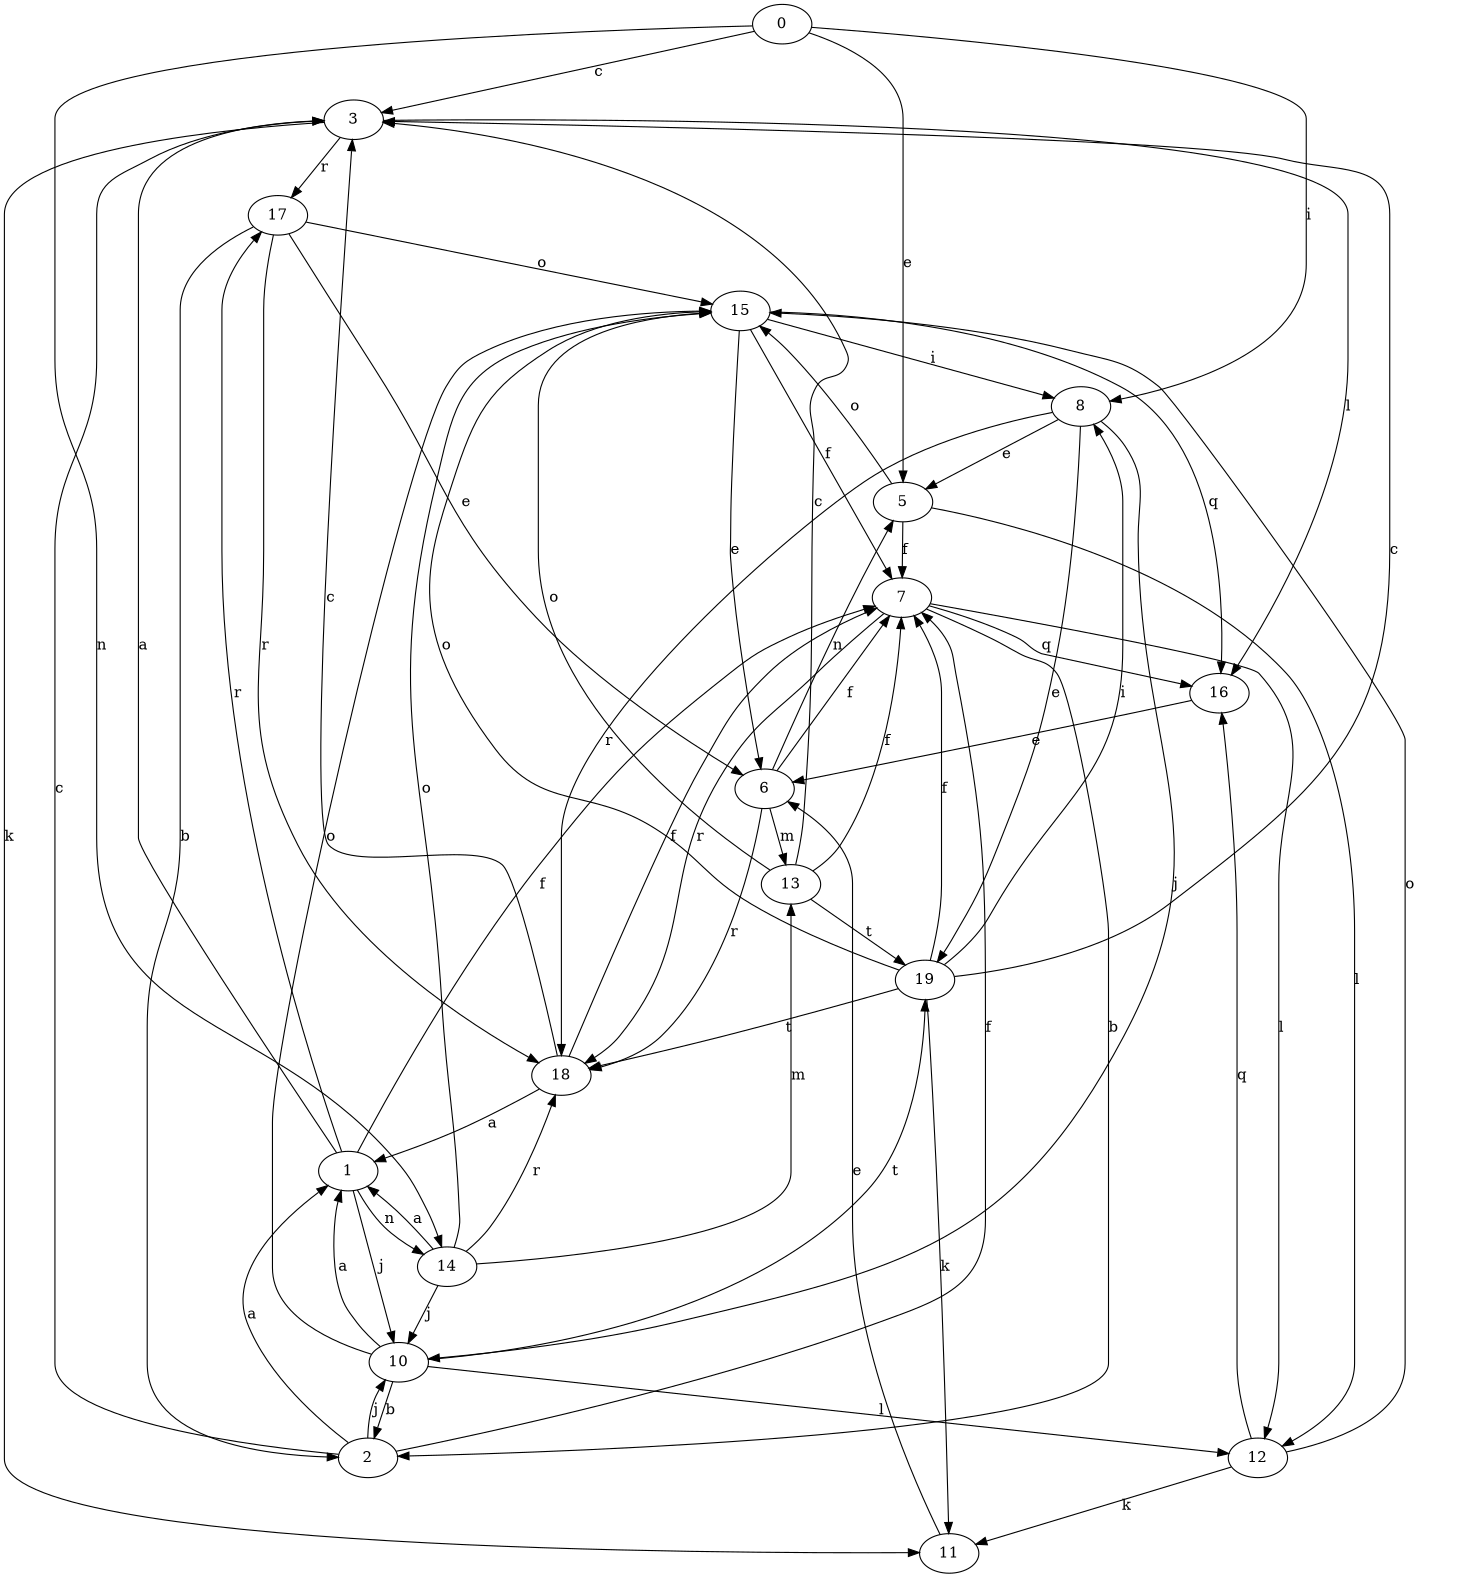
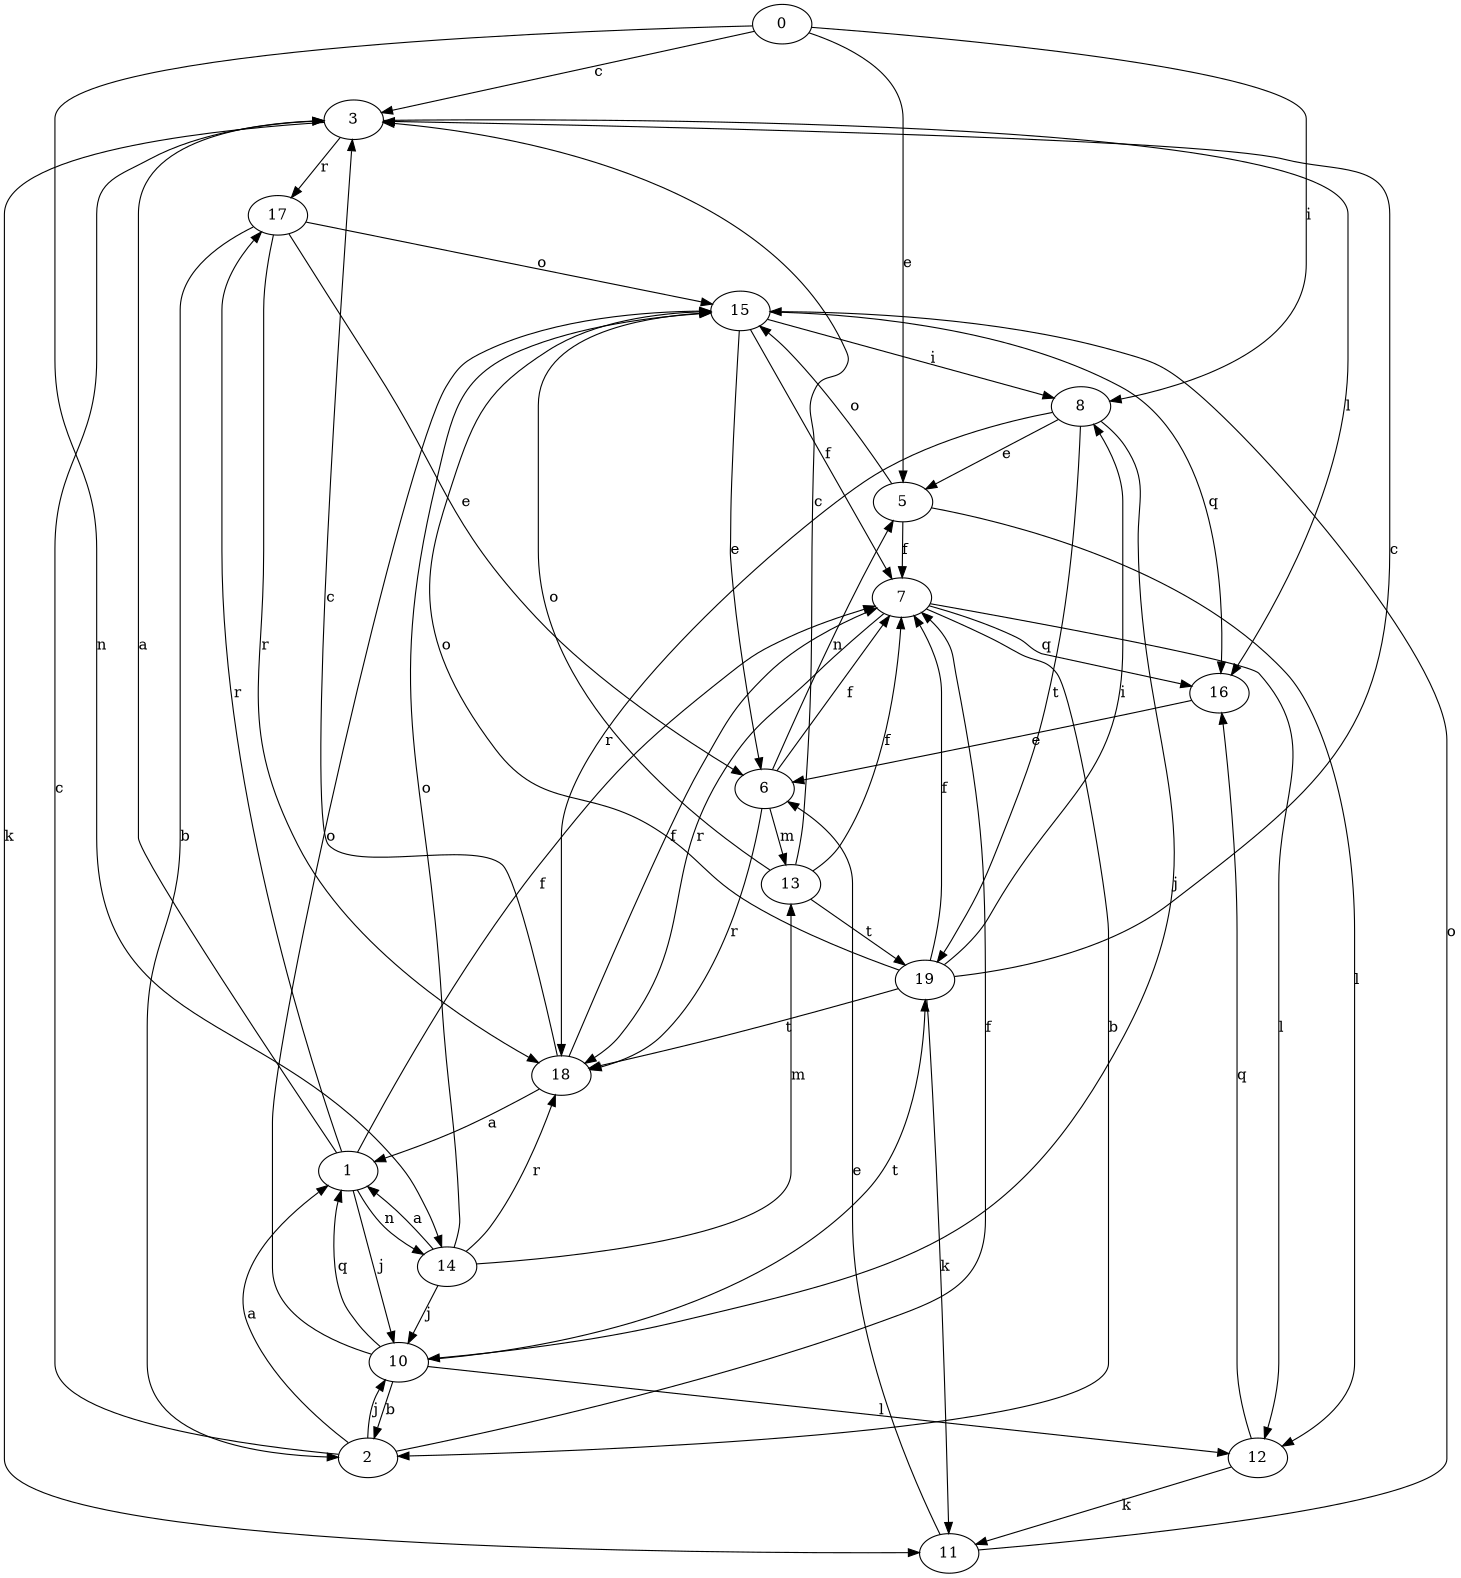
edge "8" -> "19": label "e" -> "t"
edge "12" -> "15": now "11" -> "15"
edge "10" -> "1": label "a" -> "q"
